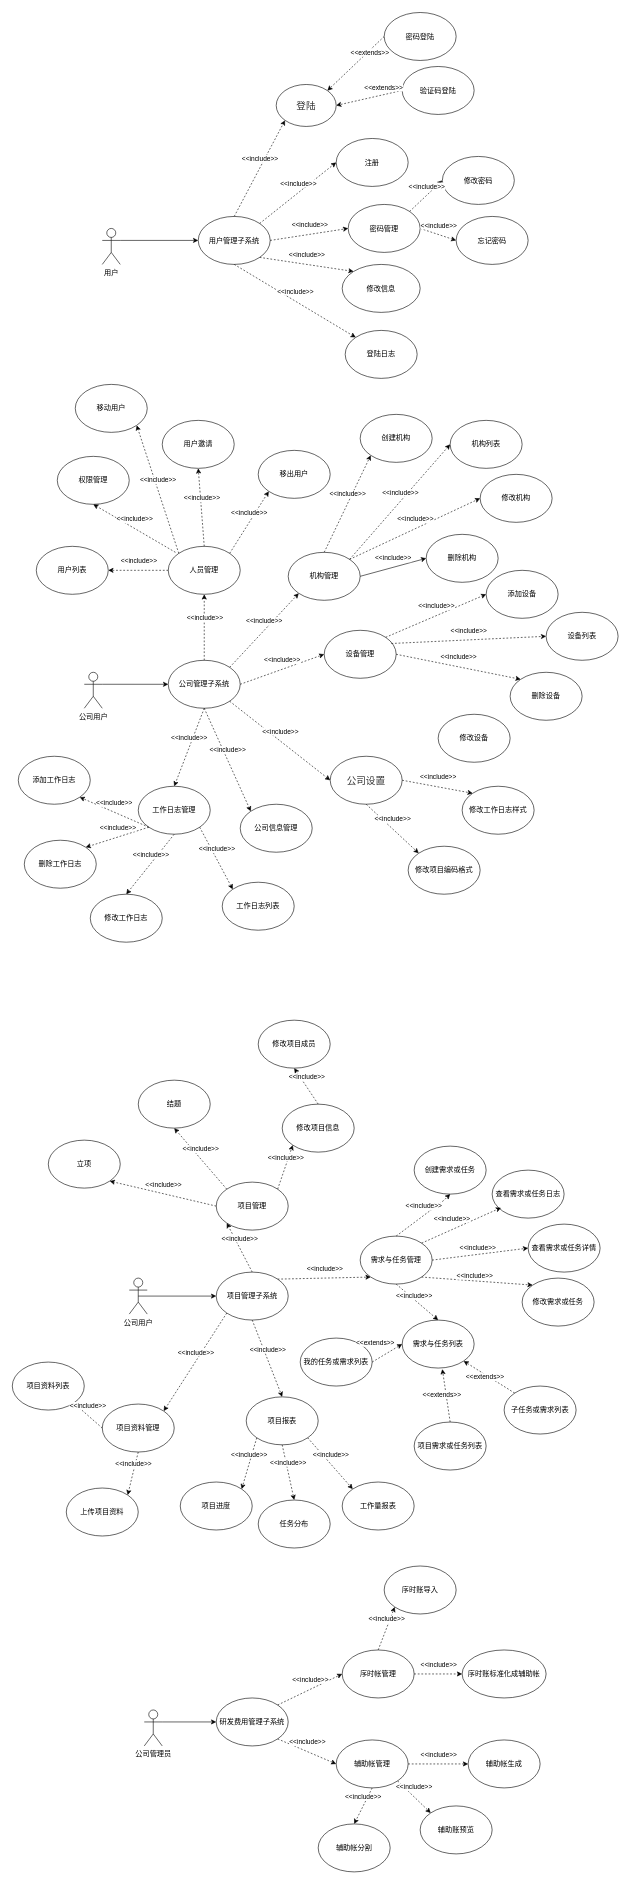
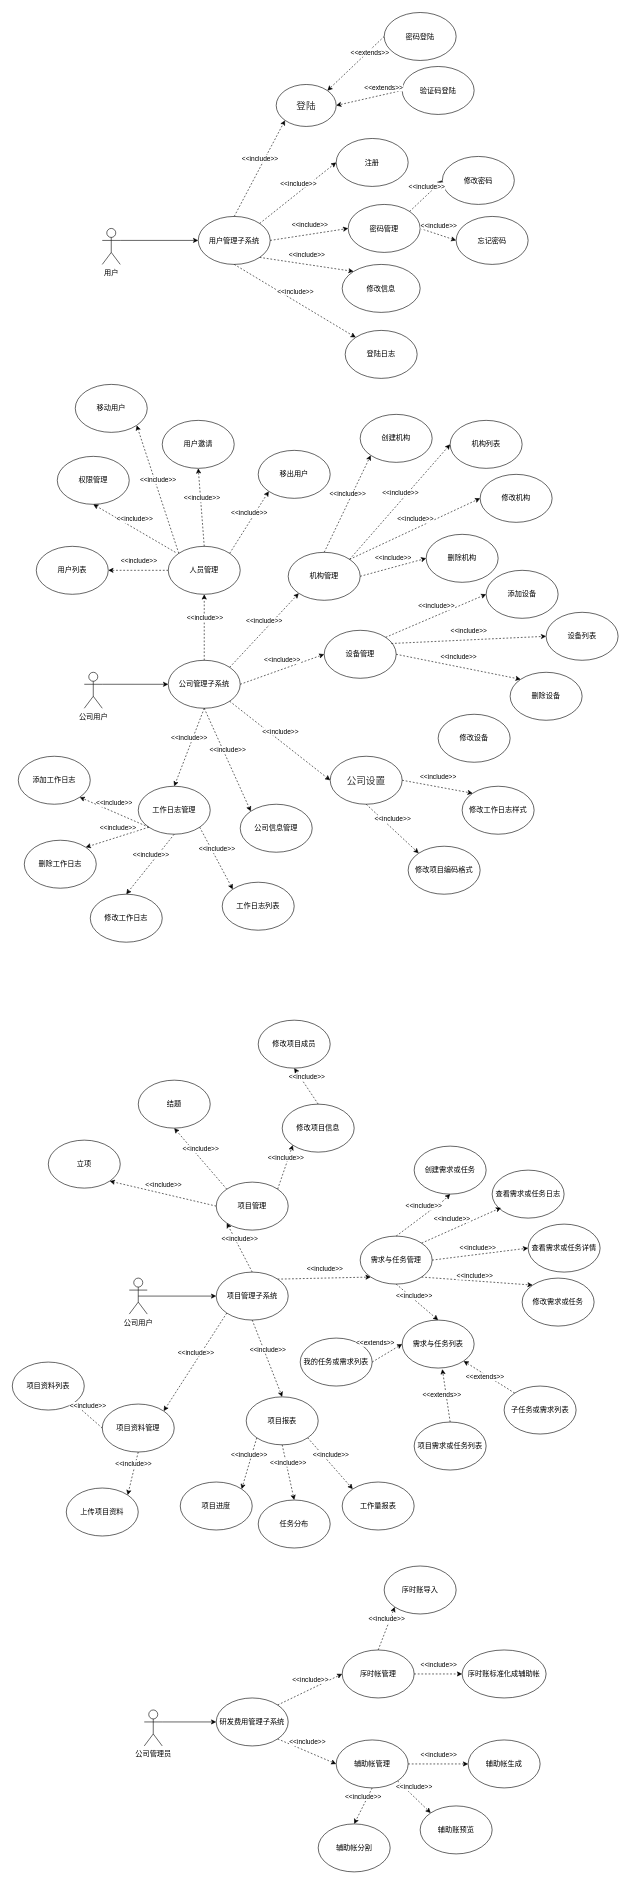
edge "机构管理" -> "删除机构": style solid -> dashed
